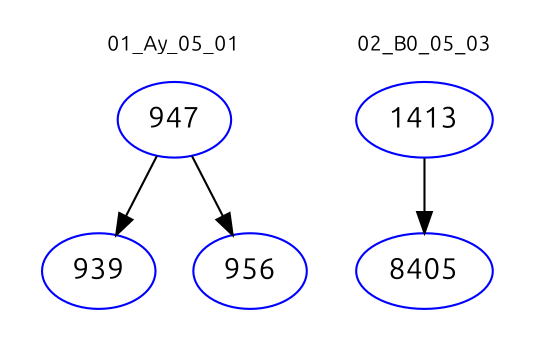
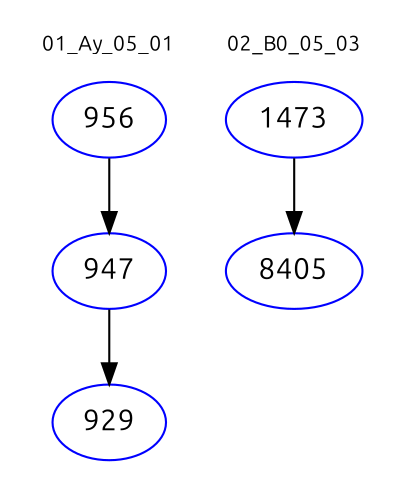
node "1413": label "1413" -> "1473"
edge "947" -> "956": reversed
node "939": label "939" -> "929"
